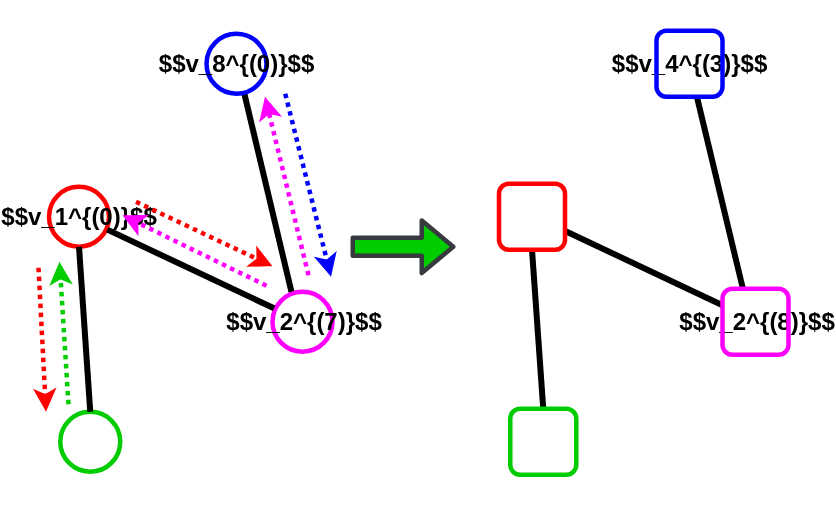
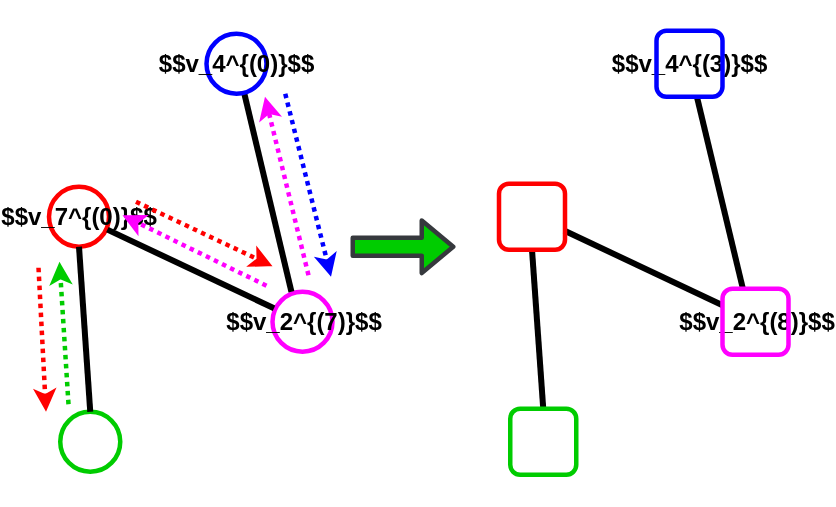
node "$$v_8^{(0)}$$": label "$$v_8^{(0)}$$" -> "$$v_4^{(0)}$$"
node "$$v_1^{(0)}$$": label "$$v_1^{(0)}$$" -> "$$v_7^{(0)}$$"
